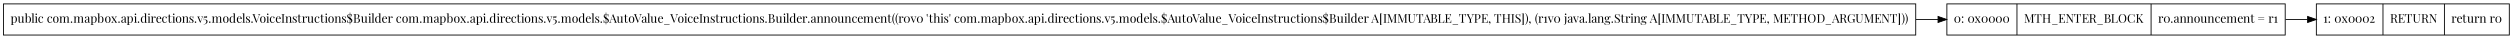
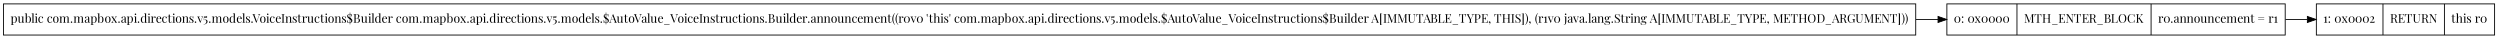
node "1: 0x0002": text "return r0" -> "this r0"
